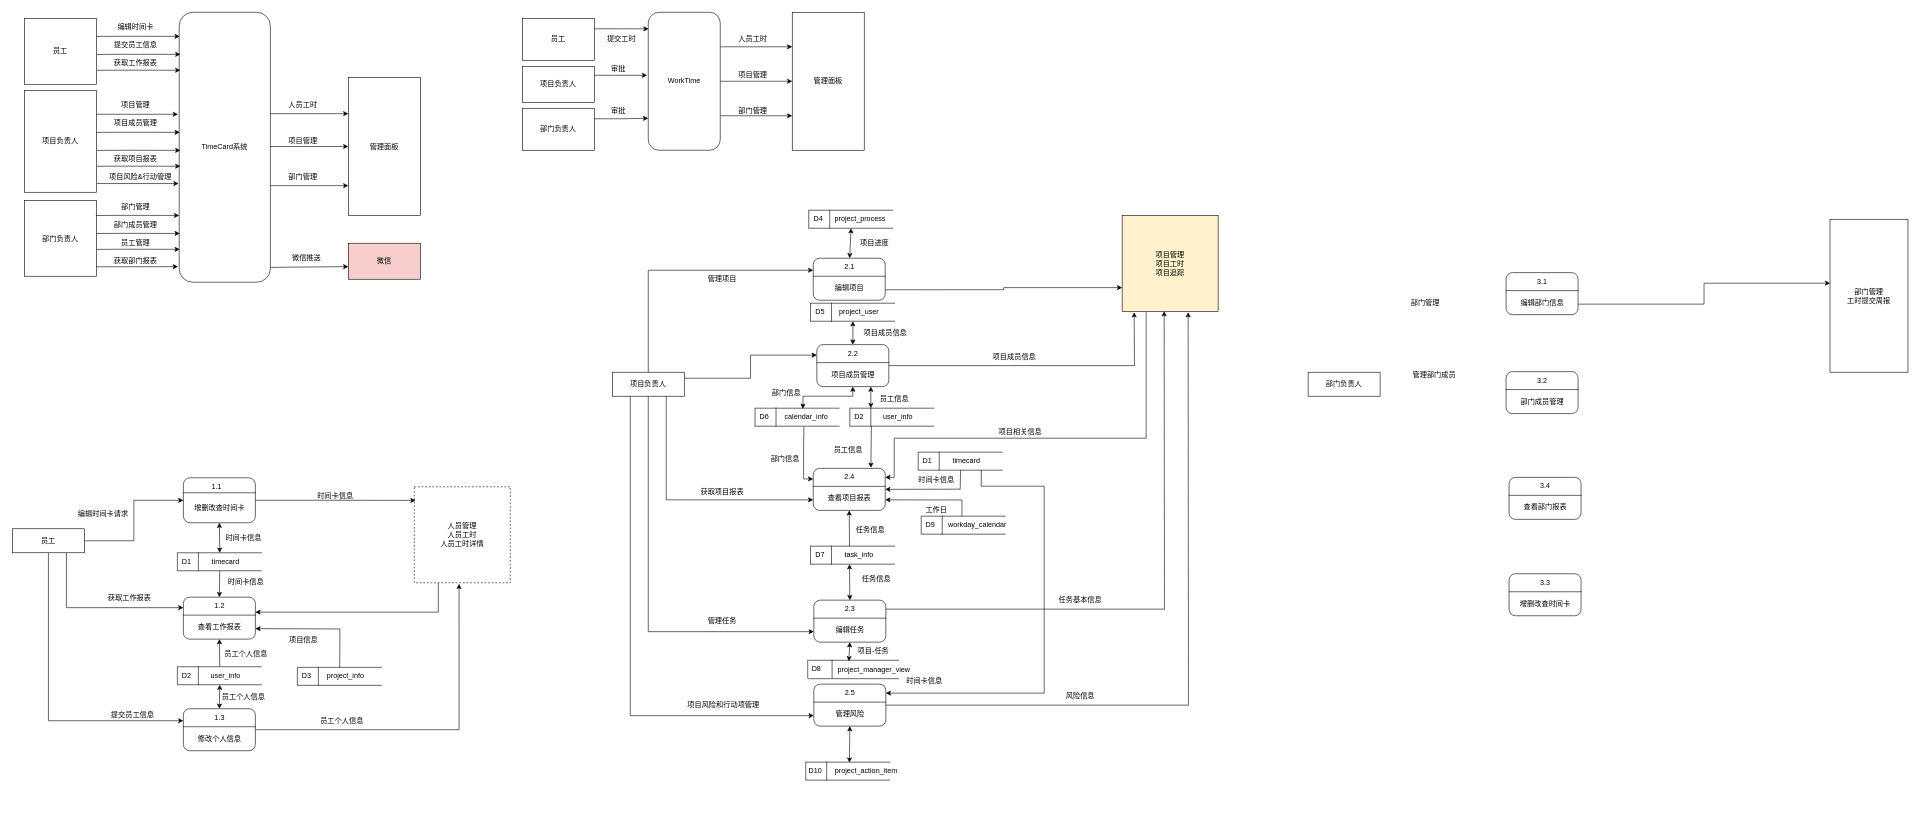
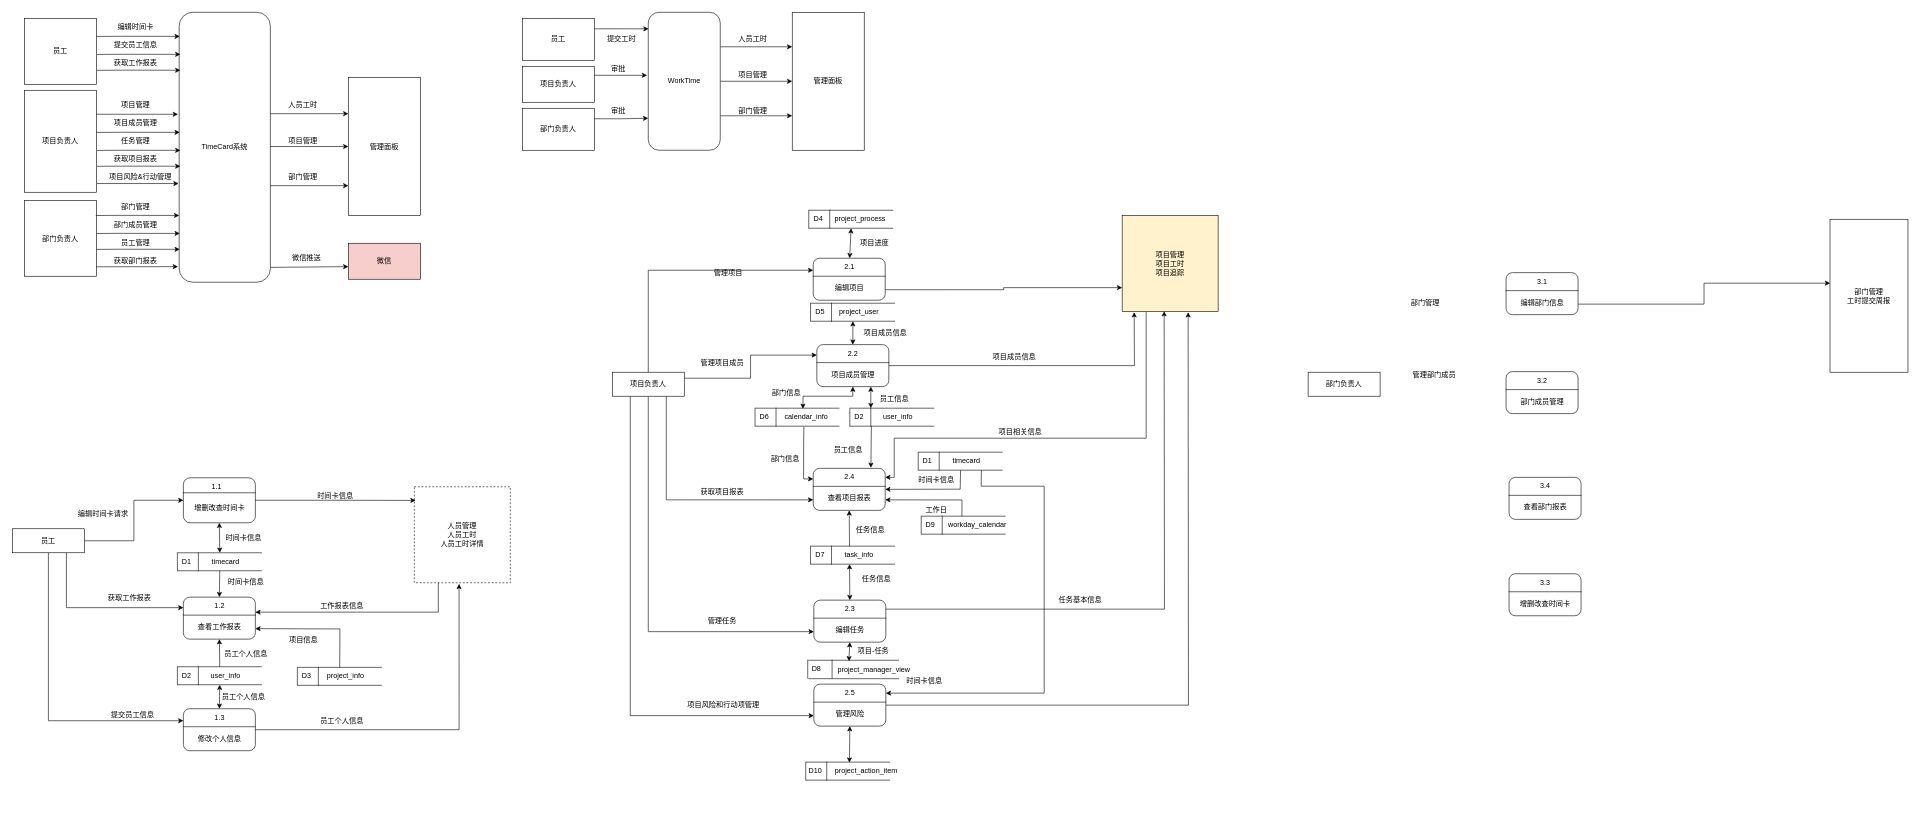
node "任务管理": added
node "管理项目": moved (722, 279) -> (728, 273)
node "管理项目成员": added
node "工作报表信息": added
node "风险信息": removed
